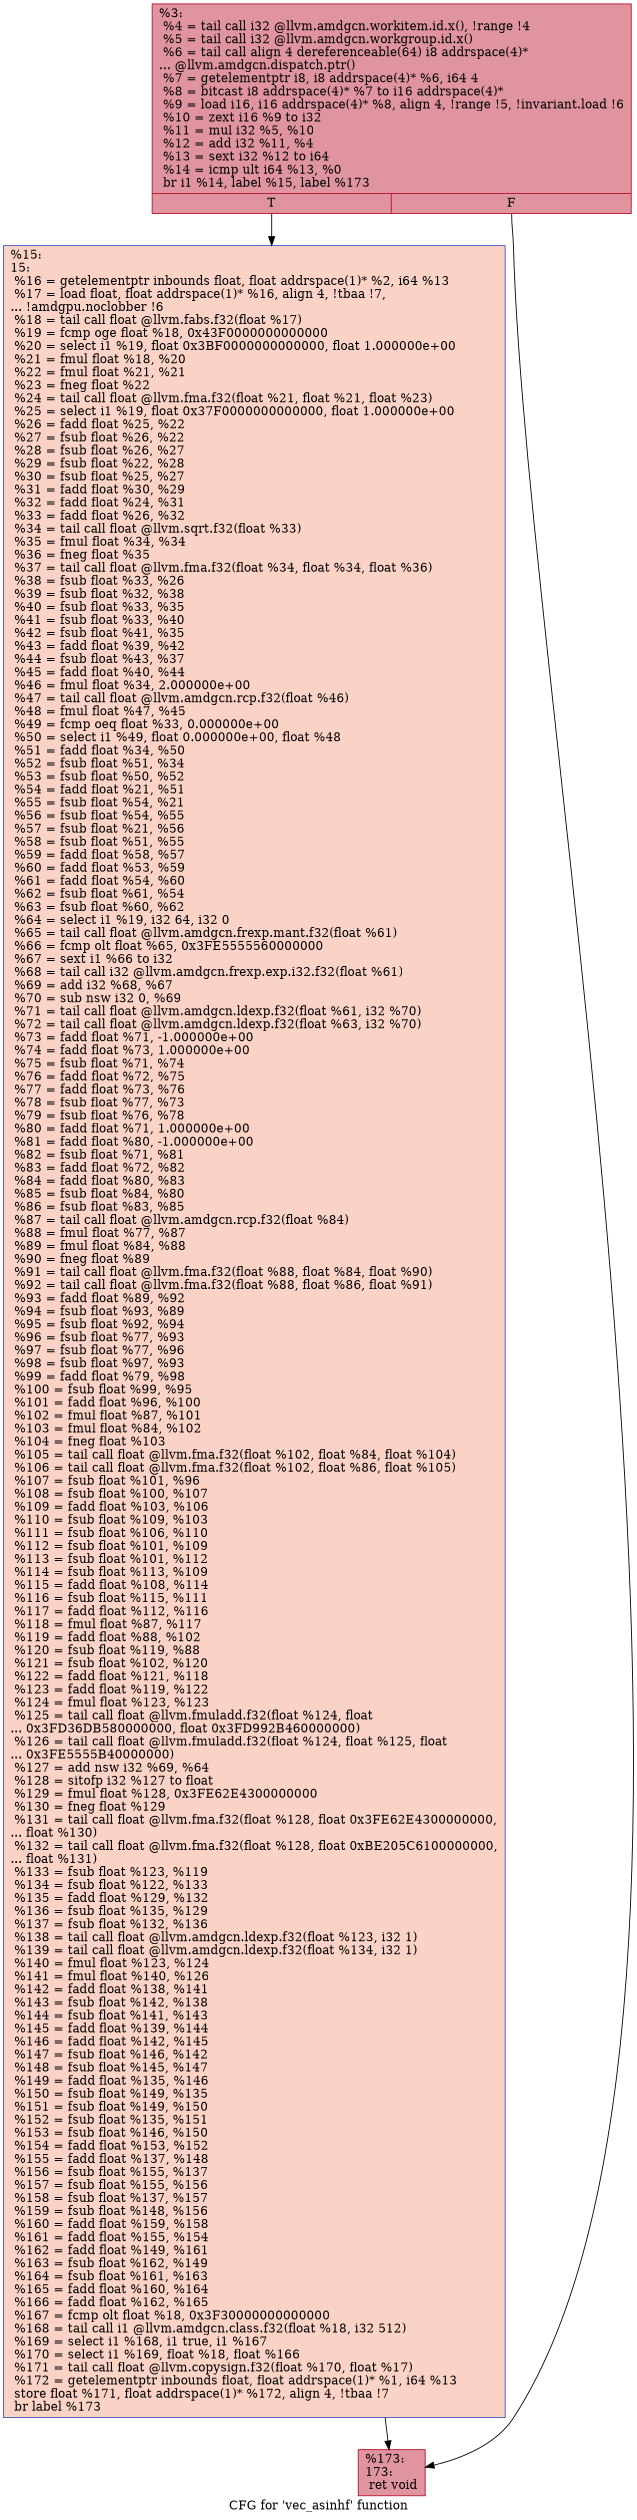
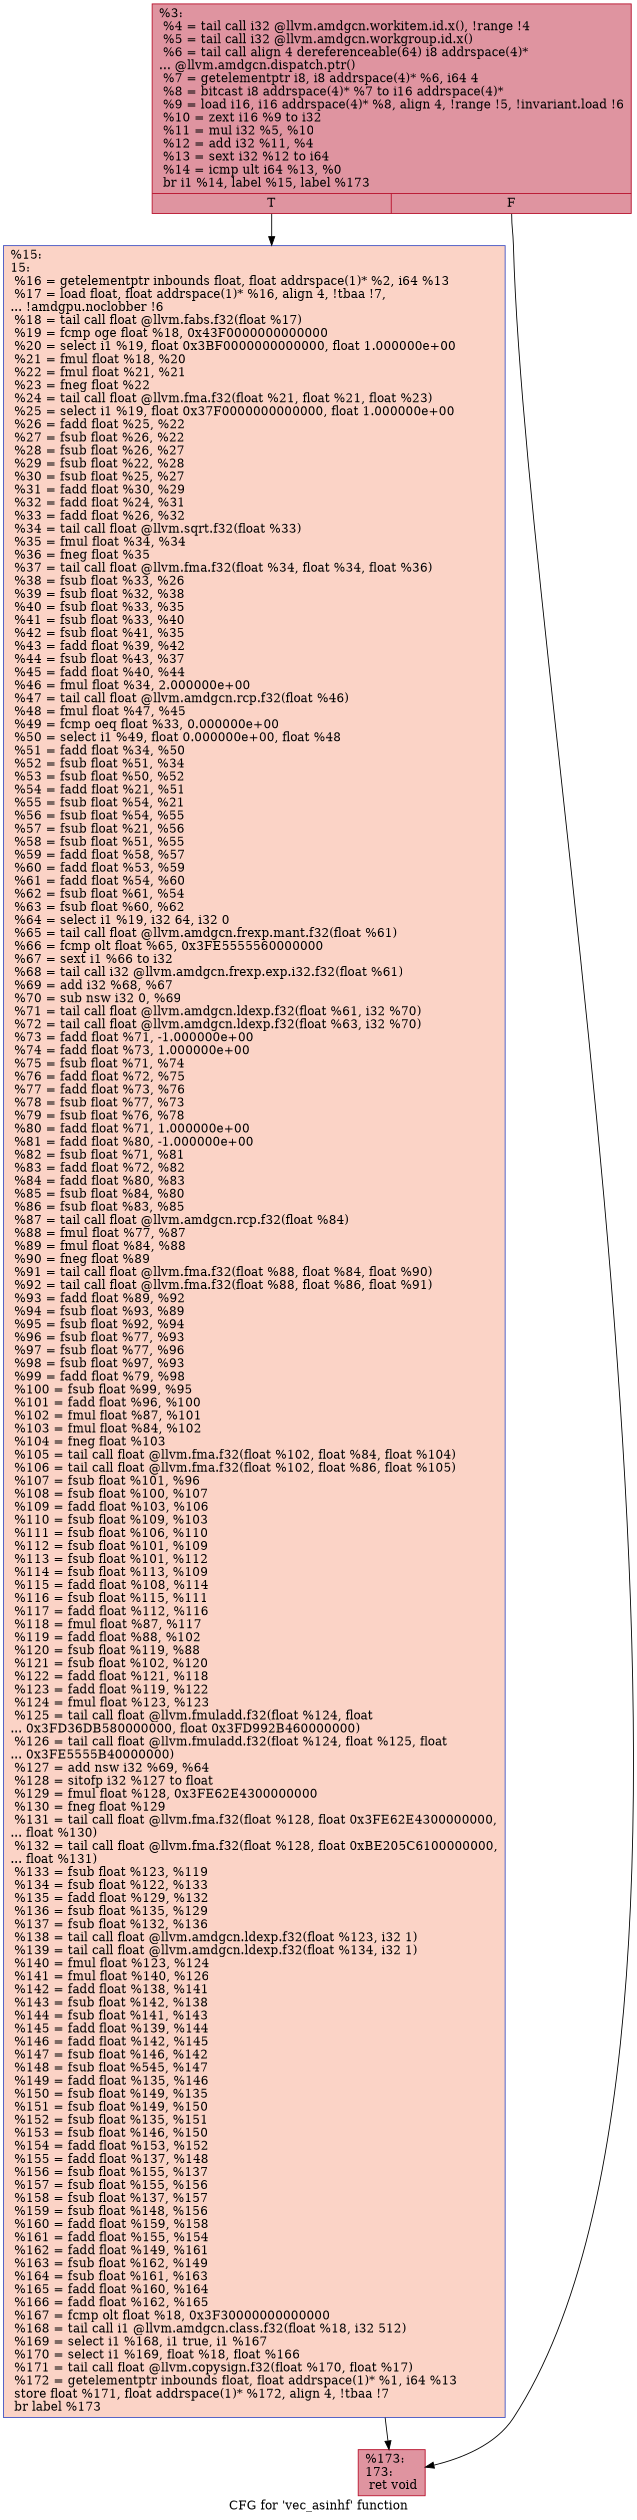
node "%15:": text "%148 = fsub float %145, %147" -> "%148 = fsub float %545, %147"
